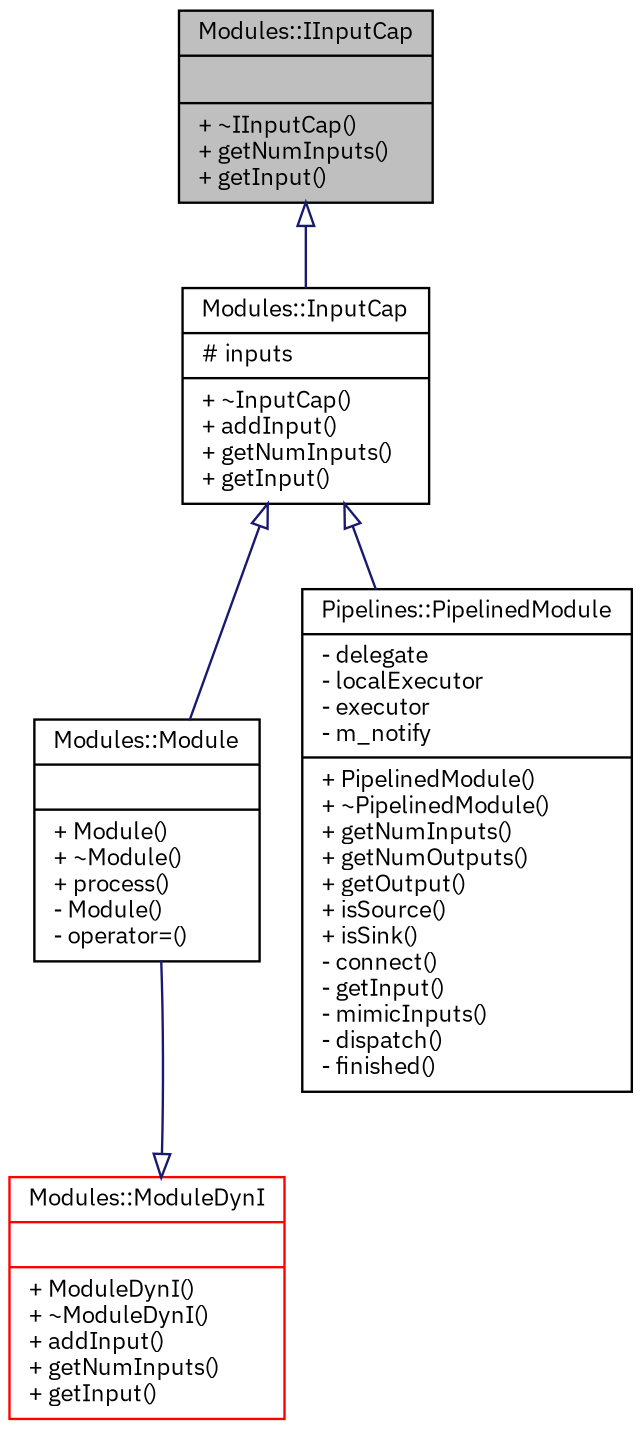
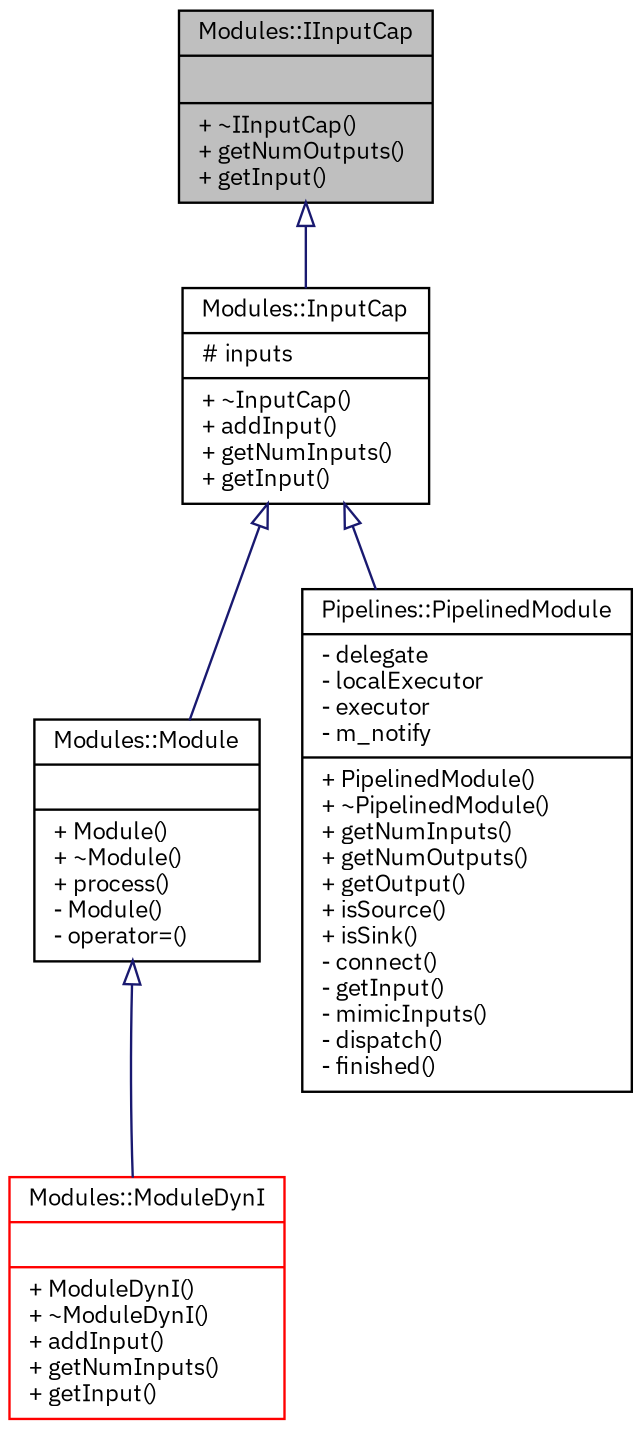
node "Modules::IInputCap": text "+ getNumInputs()" -> "+ getNumOutputs()"
edge "Modules::Module" -> "Modules::ModuleDynI": reversed
